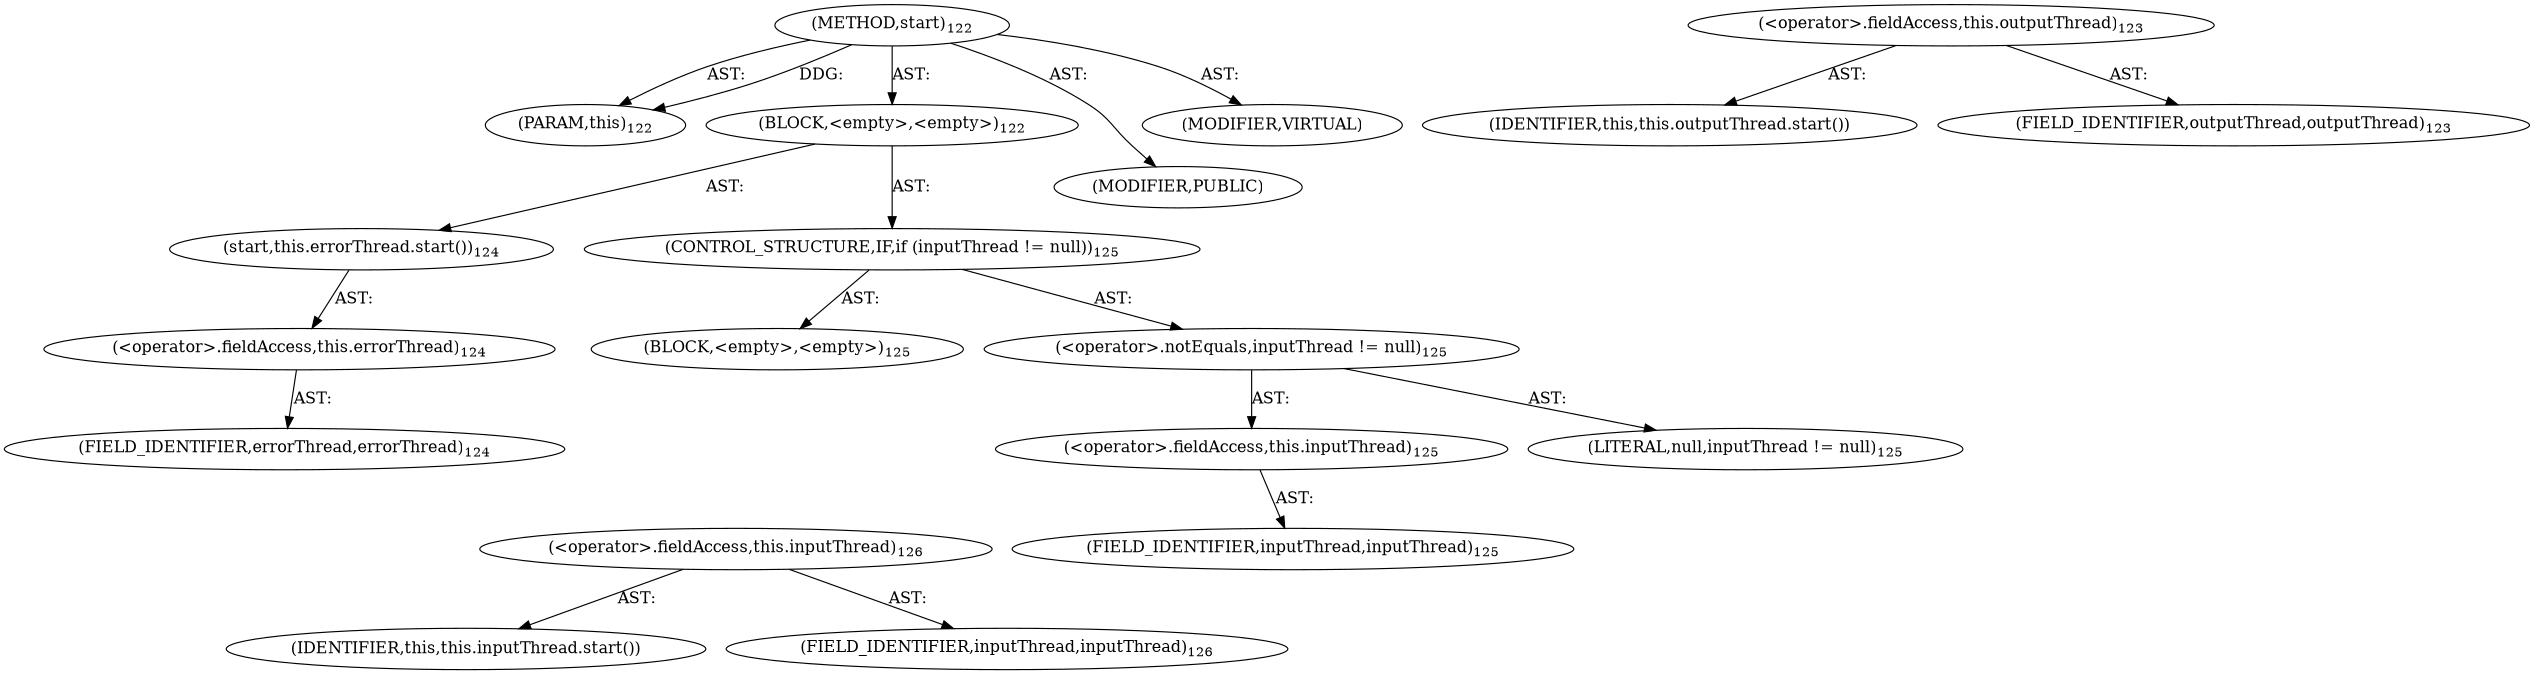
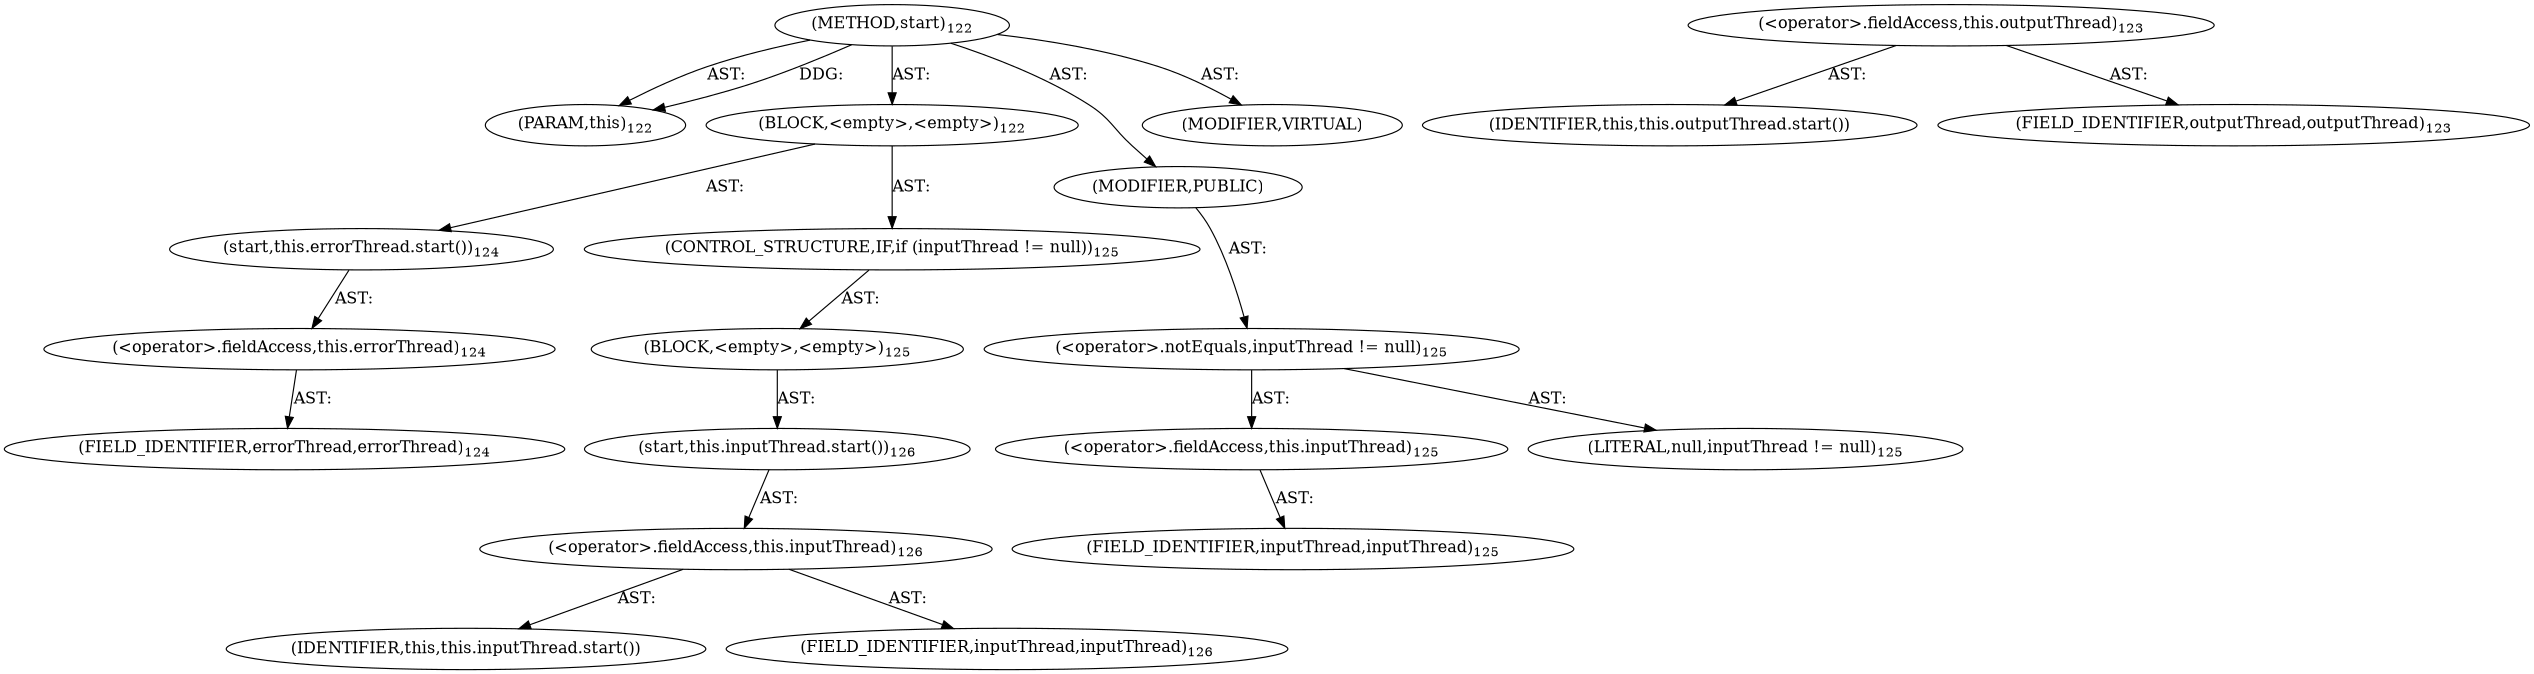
edge "(CONTROL_STRUCTURE,IF,if (inputThread != null))" -> "(<operator>.notEquals,inputThread != null)": now "(MODIFIER,PUBLIC)" -> "(<operator>.notEquals,inputThread != null)"
node "(start,this.inputThread.start())": added
